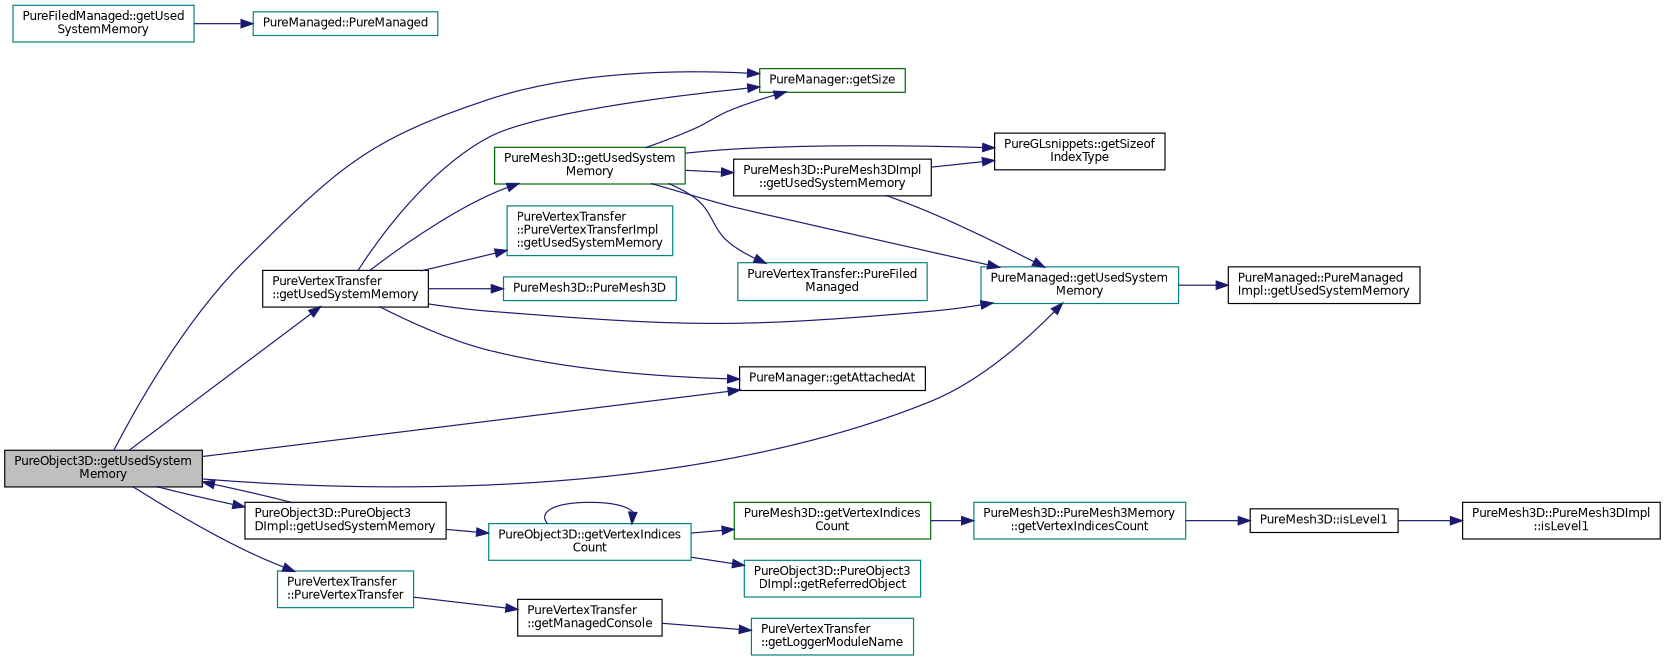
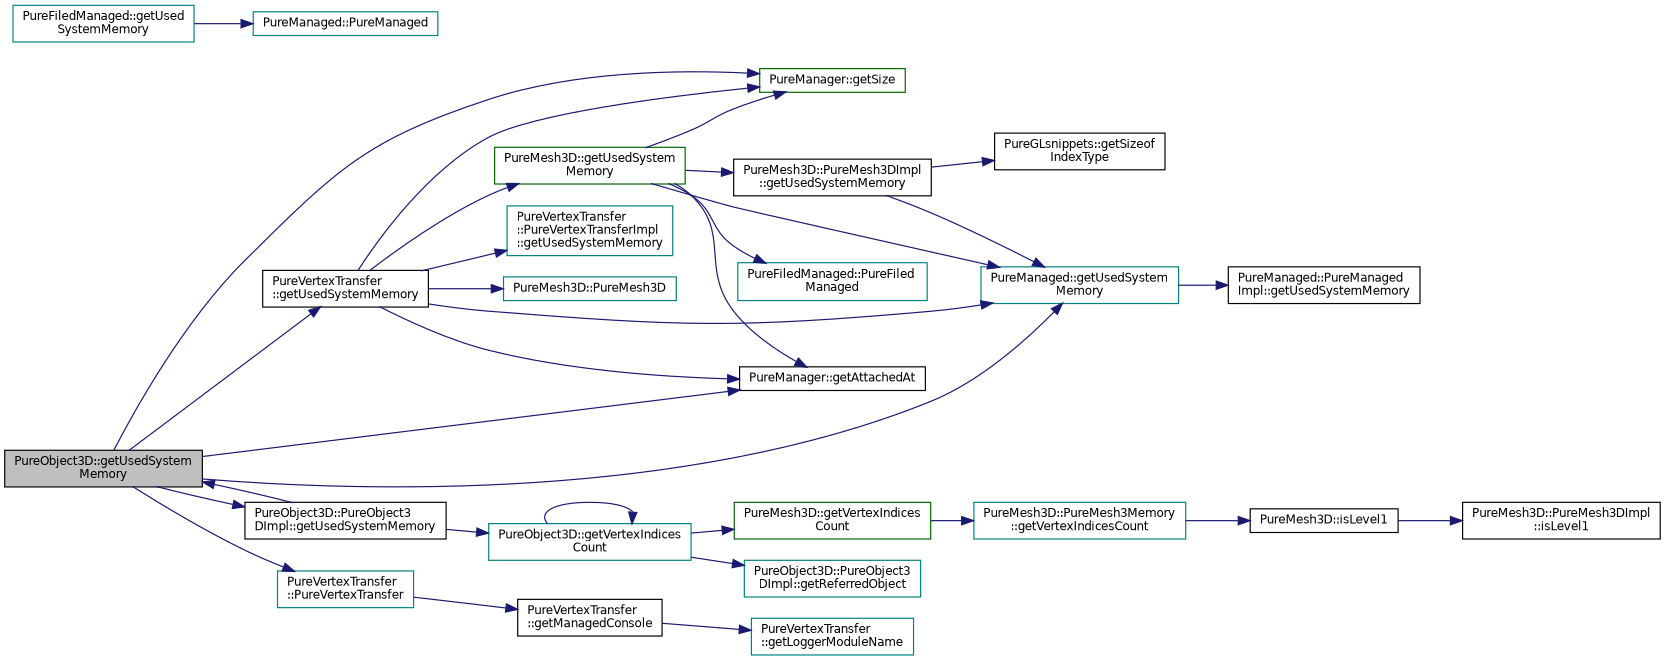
edge "PureMesh3D::getUsedSystem Memory" -> "PureGLsnippets::getSizeof IndexType": now "PureMesh3D::getUsedSystem Memory" -> "PureManager::getAttachedAt"
node "PureVertexTransfer::PureFiled Managed": label "PureVertexTransfer::PureFiled Managed" -> "PureFiledManaged::PureFiled Managed"
